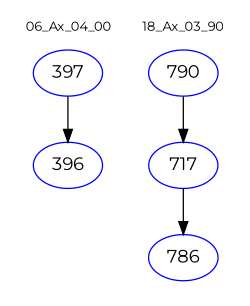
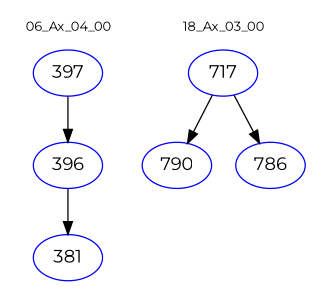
cluster "18_Ax_03_90": label "18_Ax_03_90" -> "18_Ax_03_00"
edge "790" -> "717": reversed
node "381": added
